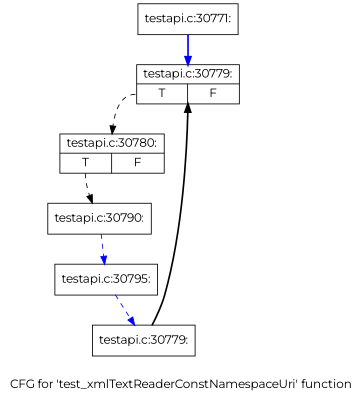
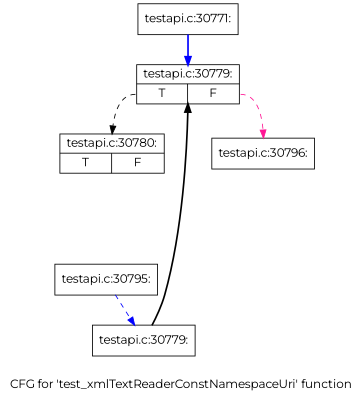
node "testapi.c:30796:": added
node "testapi.c:30790:": removed
